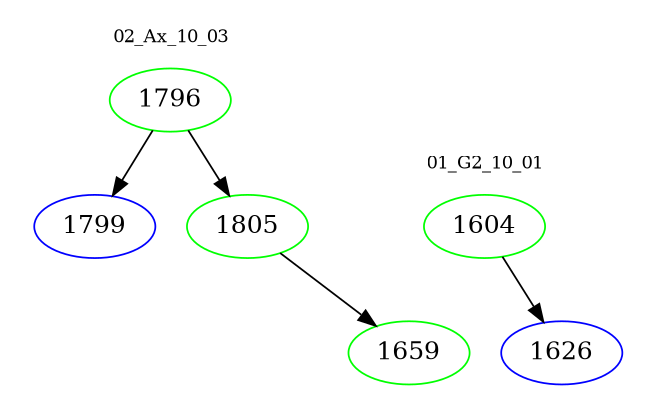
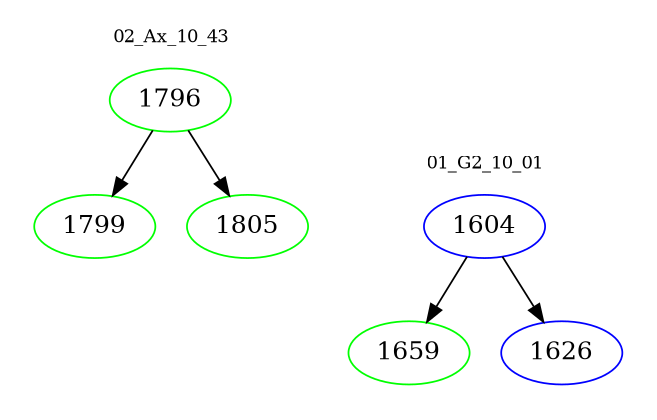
cluster "02_Ax_10_03": label "02_Ax_10_03" -> "02_Ax_10_43"
node "1799": color blue -> green
node "1604": color green -> blue
edge "1805" -> "1659": now "1604" -> "1659"
